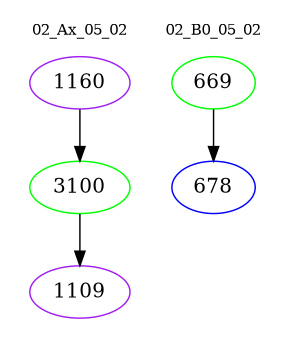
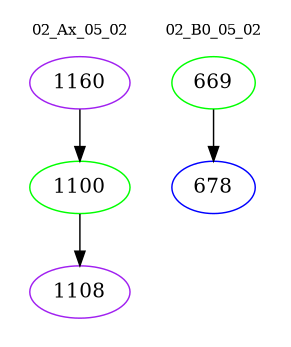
node "3100": label "3100" -> "1100"
node "1109": label "1109" -> "1108"
